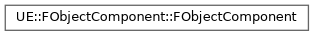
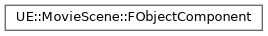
node "UE::FObjectComponent::FObjectComponent": label "UE::FObjectComponent::FObjectComponent" -> "UE::MovieScene::FObjectComponent"
